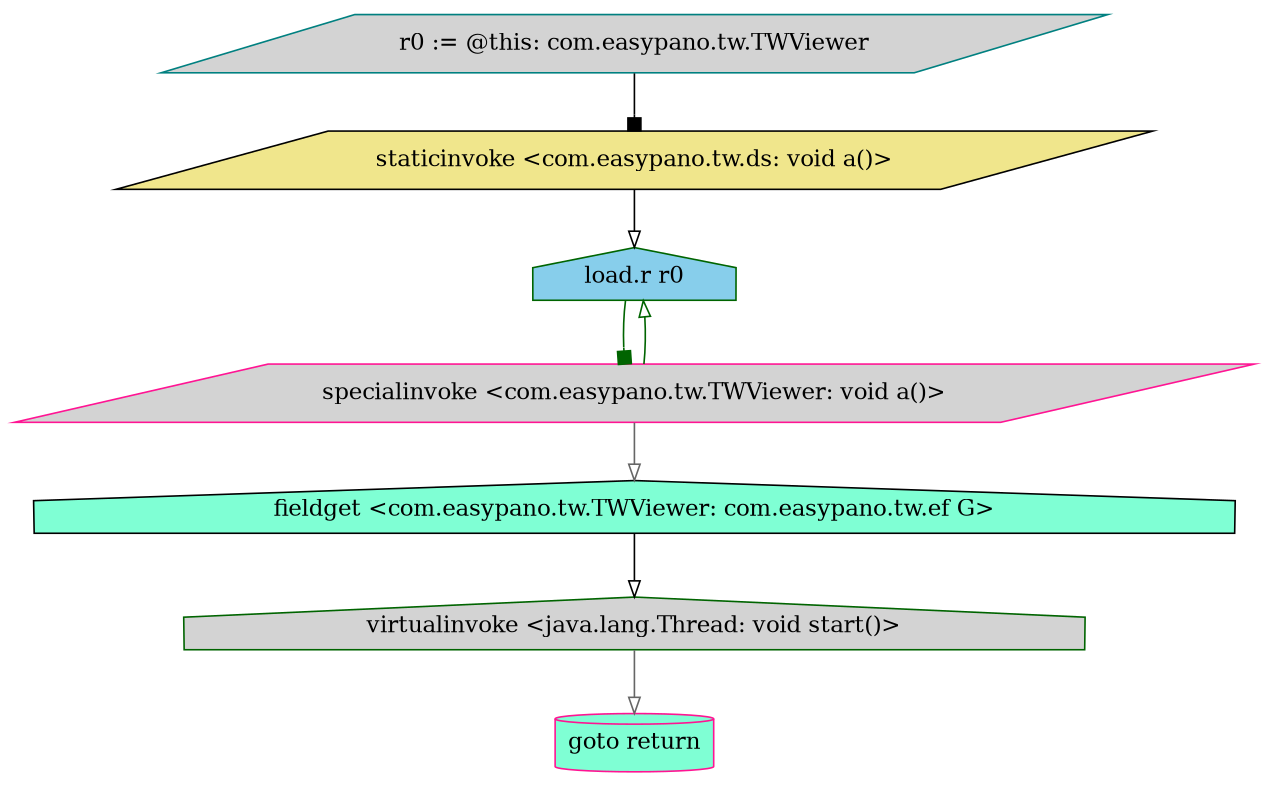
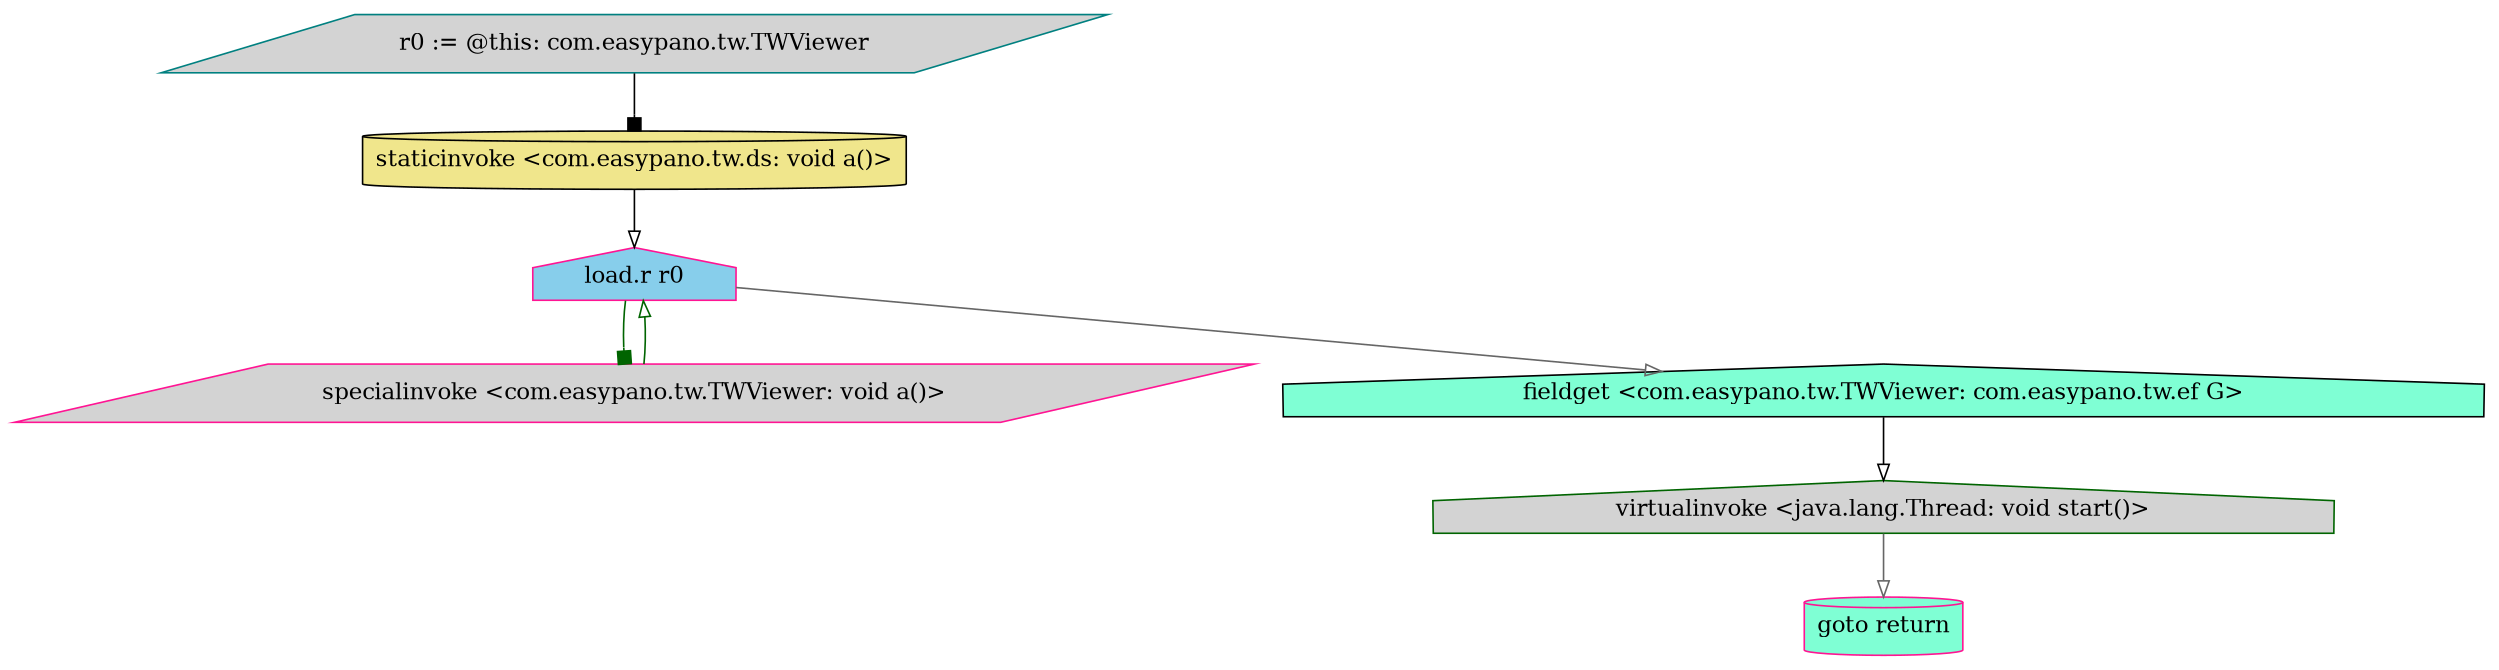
node "staticinvoke <com.easypano.tw.ds: void a()>": shape parallelogram -> cylinder
node "load.r r0": color darkgreen -> deeppink
edge "specialinvoke <com.easypano.tw.TWViewer: void a()>" -> "fieldget <com.easypano.tw.TWViewer: com.easypano.tw.ef G>": now "load.r r0" -> "fieldget <com.easypano.tw.TWViewer: com.easypano.tw.ef G>"
